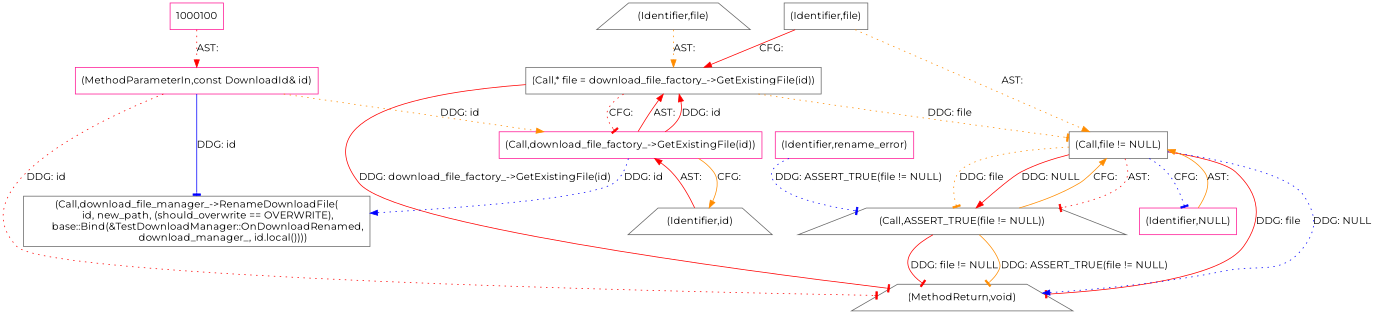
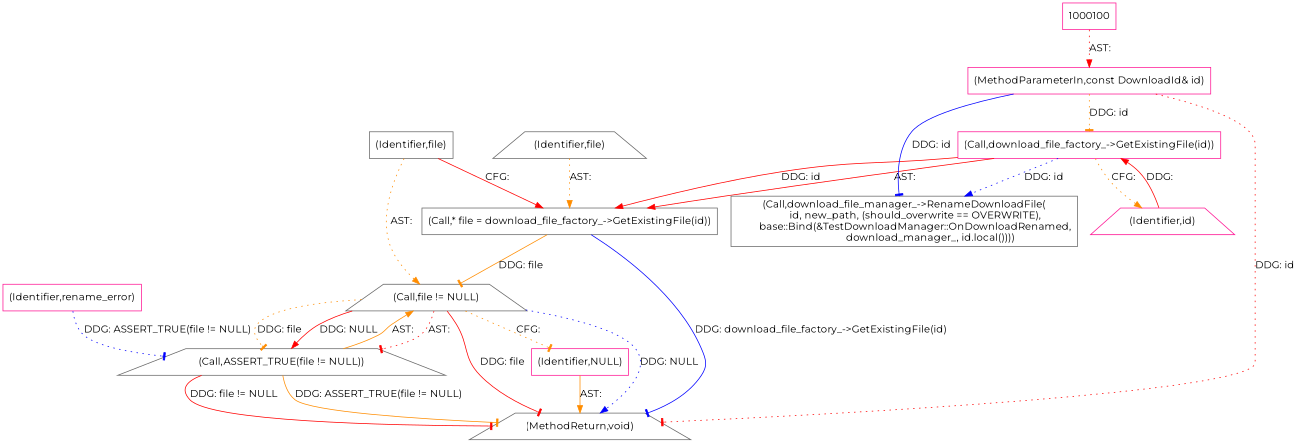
edge "(Call,* file = download_file_factory_->GetExistingFile(id))" -> "(Call,download_file_factory_->GetExistingFile(id))": removed, label "CFG:"
edge "(MethodParameterIn,const DownloadId& id)" -> "(Call,download_file_factory_->GetExistingFile(id))": arrowhead normal -> tee
edge "(Call,* file = download_file_factory_->GetExistingFile(id))" -> "(Call,file != NULL)": style dotted -> solid
node "(Call,file != NULL)": shape box -> trapezium
edge "(Identifier,NULL)" -> "(Call,file != NULL)": now "(Identifier,NULL)" -> "(MethodReturn,void)"
edge "(Identifier,id)" -> "(Call,download_file_factory_->GetExistingFile(id))": label "AST: " -> "DDG: "
edge "(Call,download_file_factory_->GetExistingFile(id))" -> "(Identifier,id)": style solid -> dotted
edge "(Call,ASSERT_TRUE(file != NULL))" -> "(Call,file != NULL)": label "CFG: " -> "AST: "
edge "(Call,file != NULL)" -> "(Identifier,NULL)": color blue -> darkorange
node "(Identifier,id)": color gray40 -> deeppink
edge "(Call,* file = download_file_factory_->GetExistingFile(id))" -> "(MethodReturn,void)": color red -> blue
